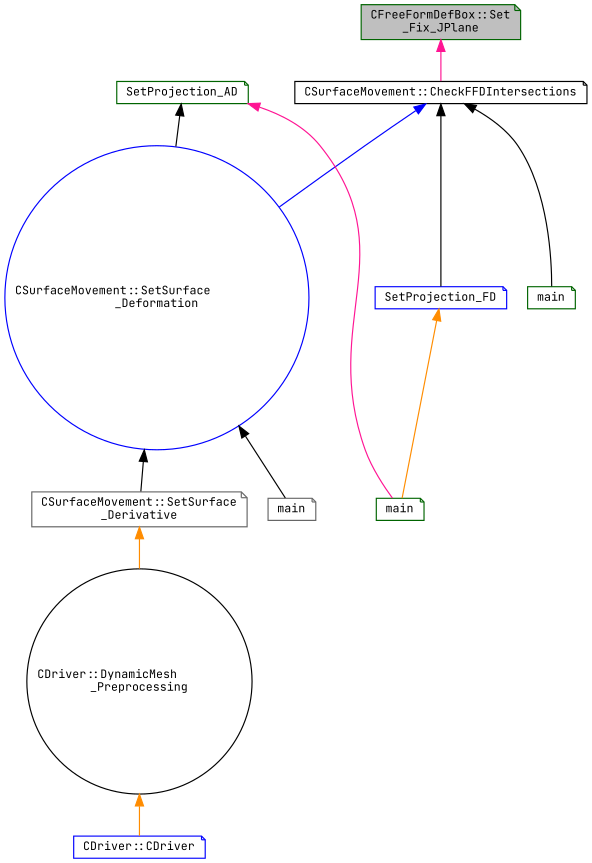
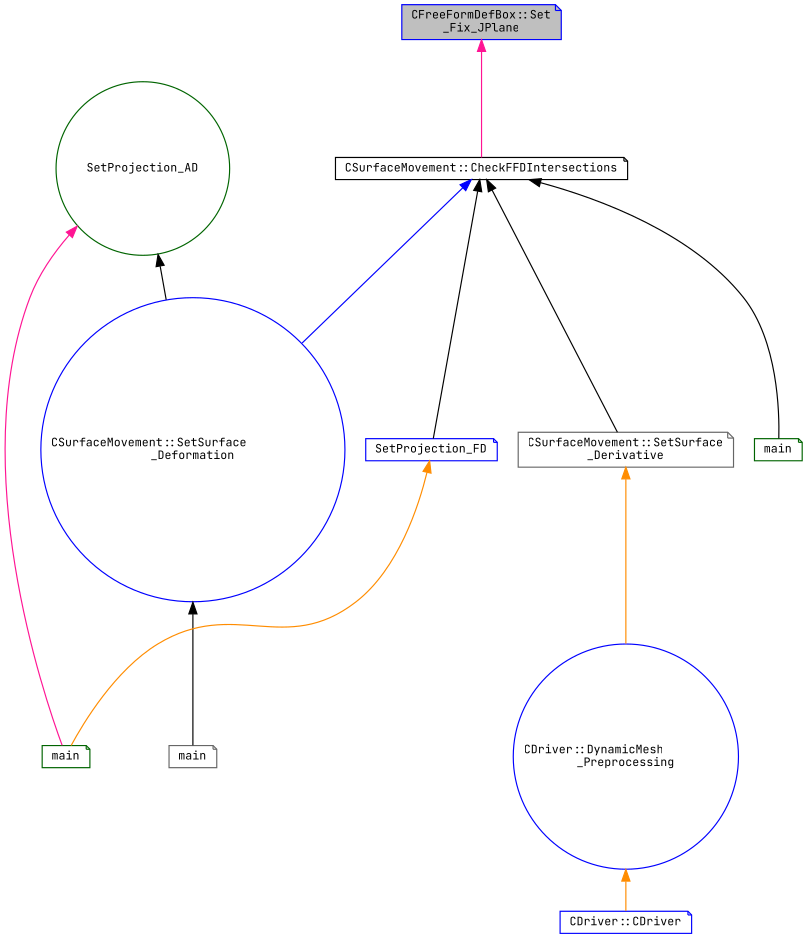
node "CFreeFormDefBox::Set _Fix_JPlane": color darkgreen -> blue
node "SetProjection_AD": shape note -> circle
edge "CSurfaceMovement::SetSurface _Derivative" -> "CSurfaceMovement::SetSurface _Deformation": now "CSurfaceMovement::SetSurface _Derivative" -> "CSurfaceMovement::CheckFFDIntersections"
node "CDriver::DynamicMesh _Preprocessing": color black -> blue
